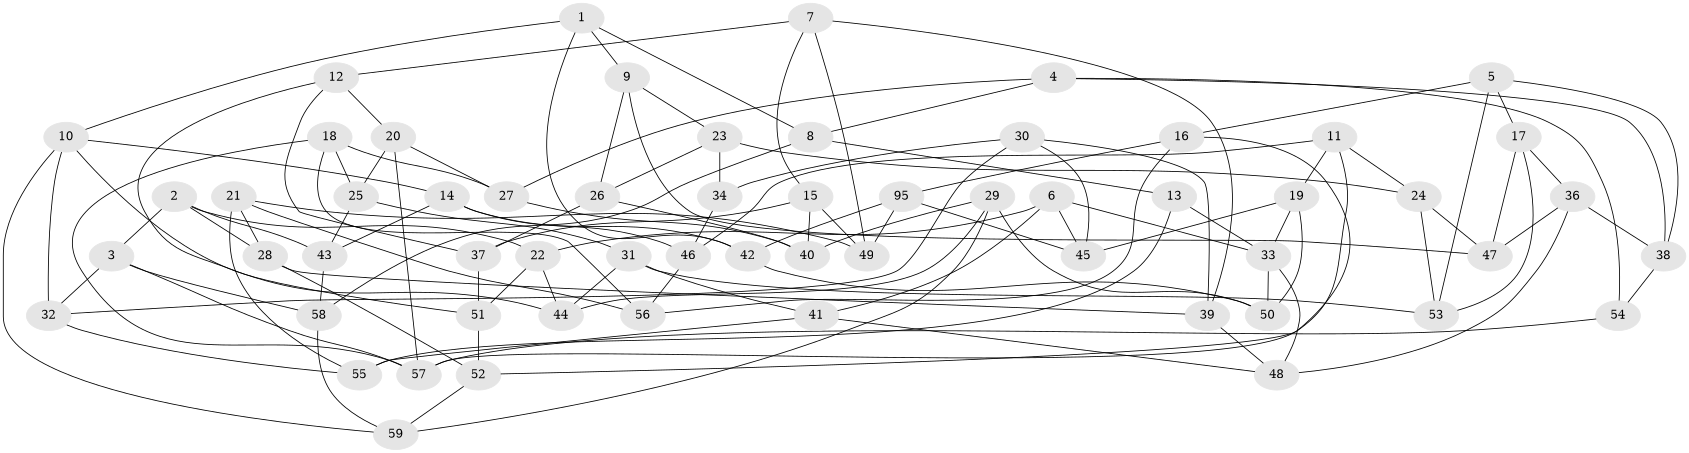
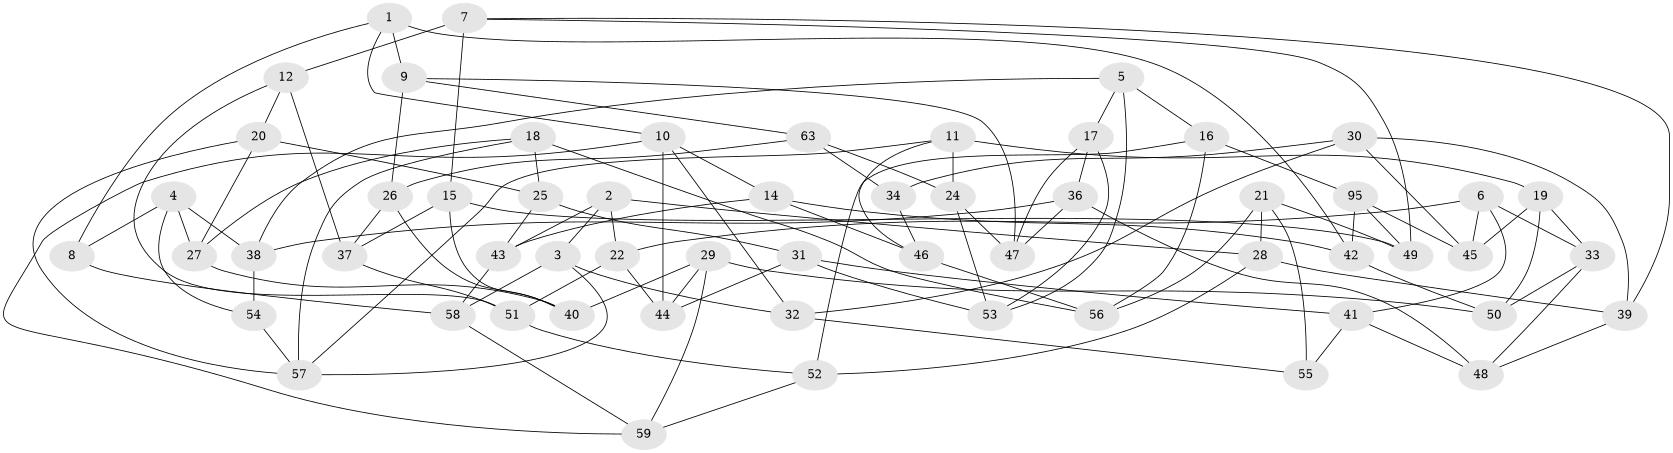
node "23": label "23" -> "63"
node "13": removed
